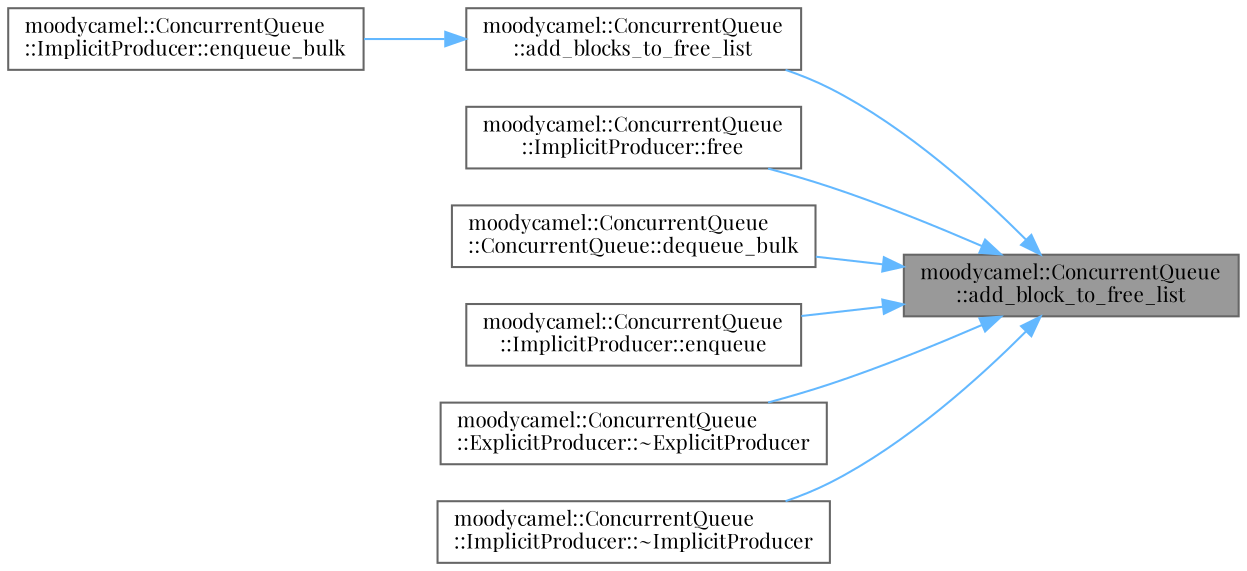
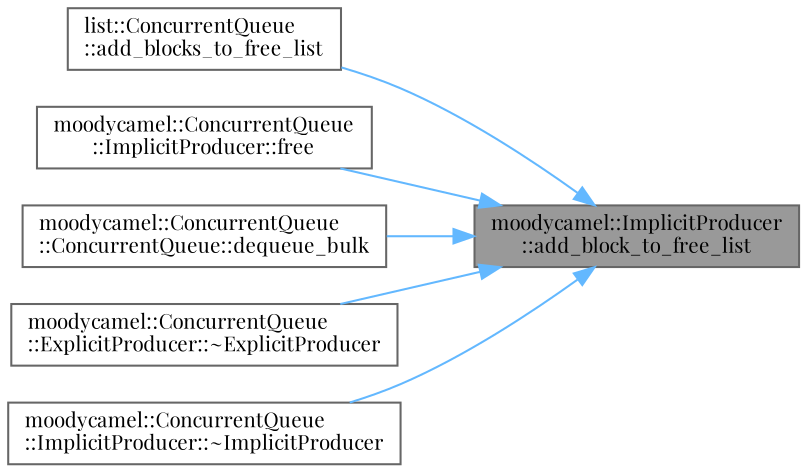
node "moodycamel::ConcurrentQueue ::ImplicitProducer::enqueue_bulk": removed
node "moodycamel::ConcurrentQueue ::add_blocks_to_free_list": label "moodycamel::ConcurrentQueue ::add_blocks_to_free_list" -> "list::ConcurrentQueue ::add_blocks_to_free_list"
node "moodycamel::ConcurrentQueue ::add_block_to_free_list": label "moodycamel::ConcurrentQueue ::add_block_to_free_list" -> "moodycamel::ImplicitProducer ::add_block_to_free_list"
node "moodycamel::ConcurrentQueue ::ImplicitProducer::enqueue": removed
